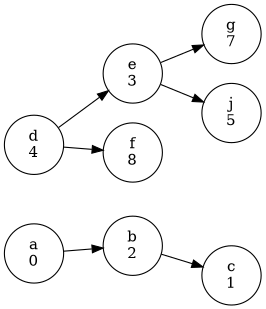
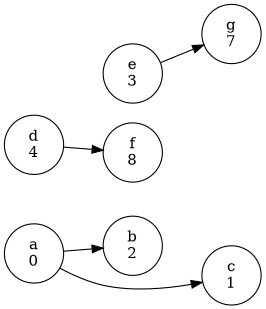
edge "d 4" -> "e 3": removed
node "j 5": removed
edge "b 2" -> "c 1": now "a 0" -> "c 1"
